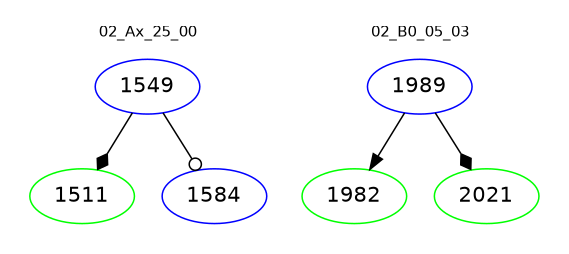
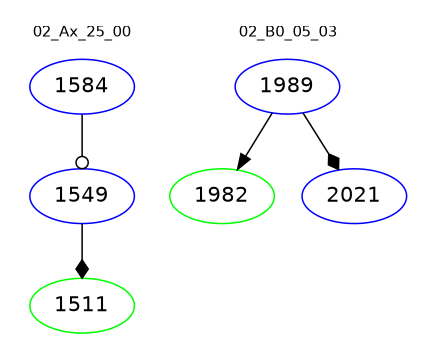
edge "1549" -> "1584": reversed
node "2021": color green -> blue
